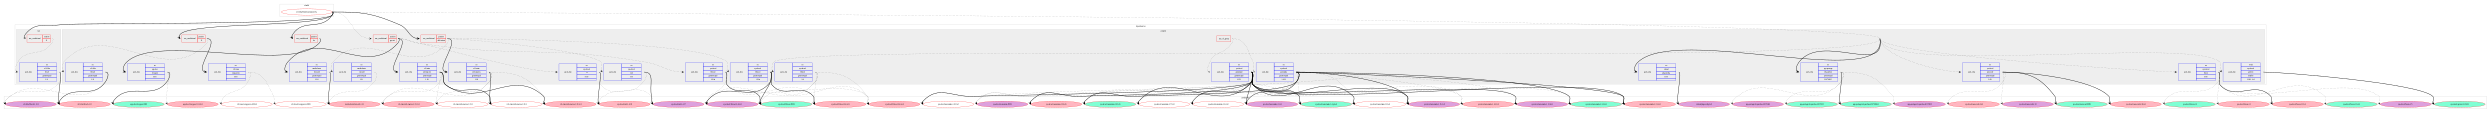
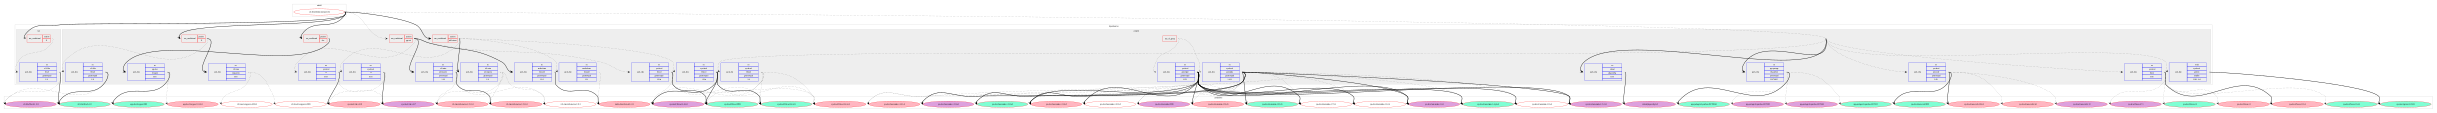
node "x11-libs/libxcb-1.13": fillcolor lightpink -> aquamarine
node "x11-misc/util-macros-1.19.2": removed
node "sys-devel/libtool-2.4.6-r5": fillcolor lightpink -> aquamarine
